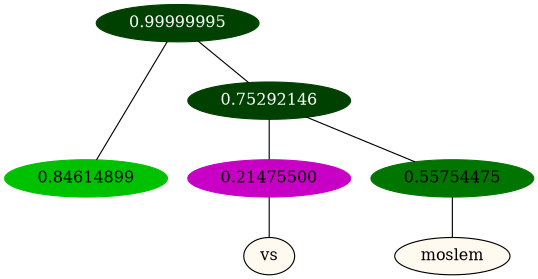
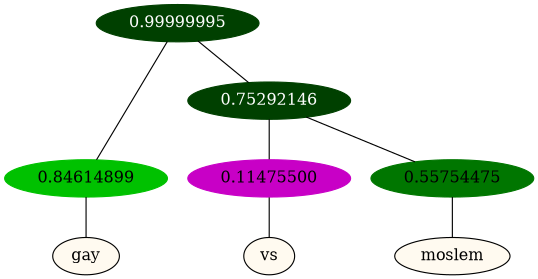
node "0.21475500": label "0.21475500" -> "0.11475500"
node "gay": added
